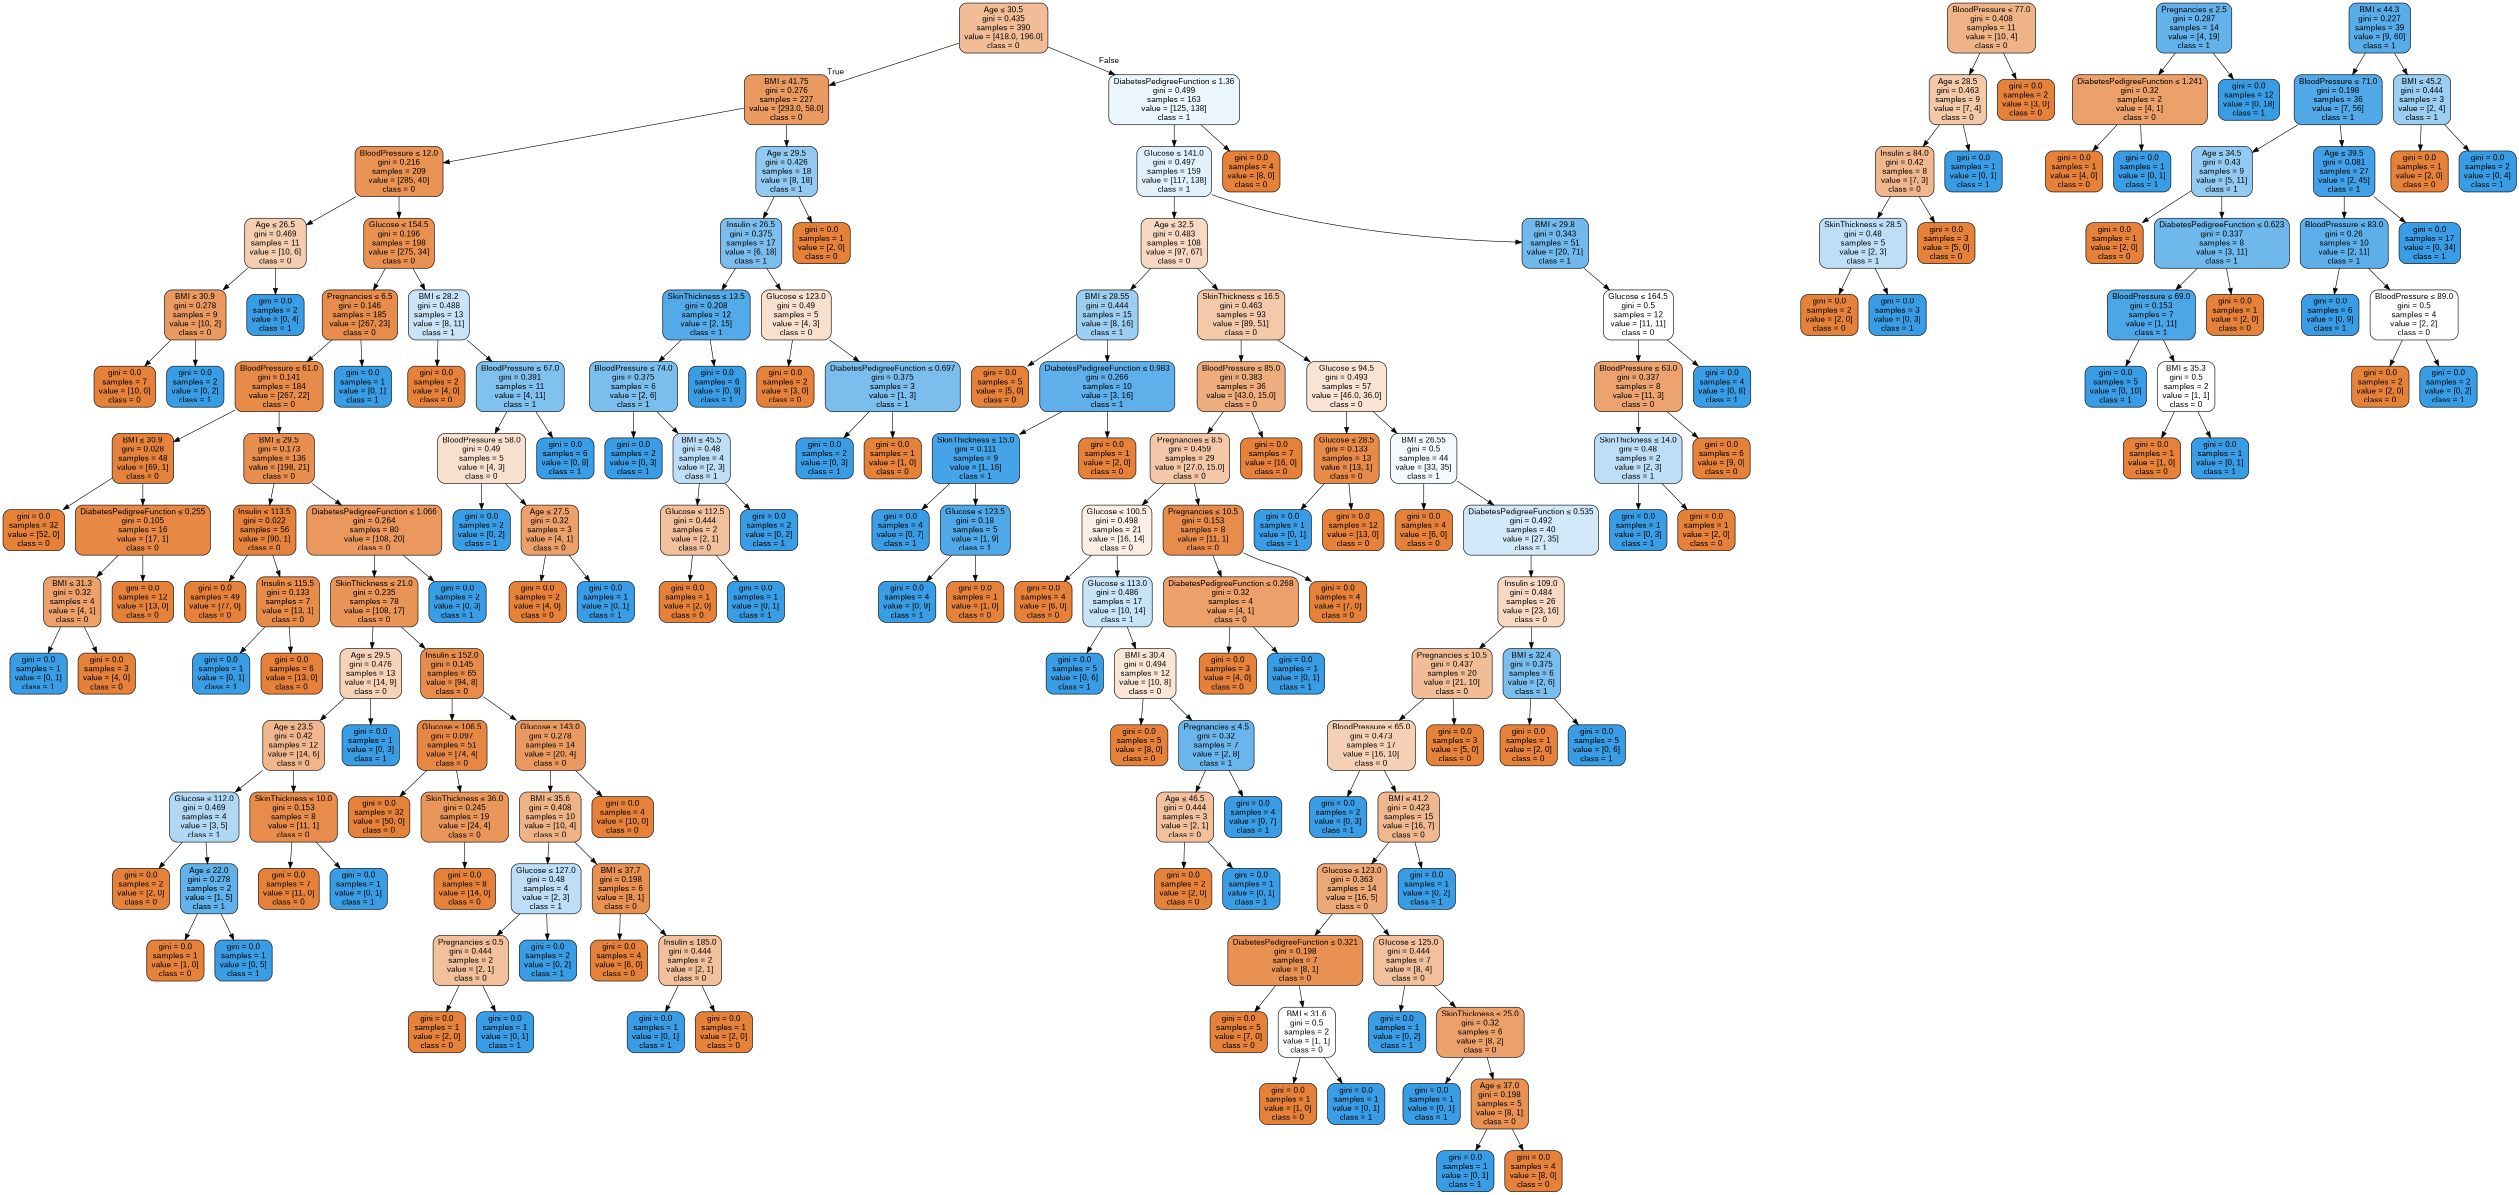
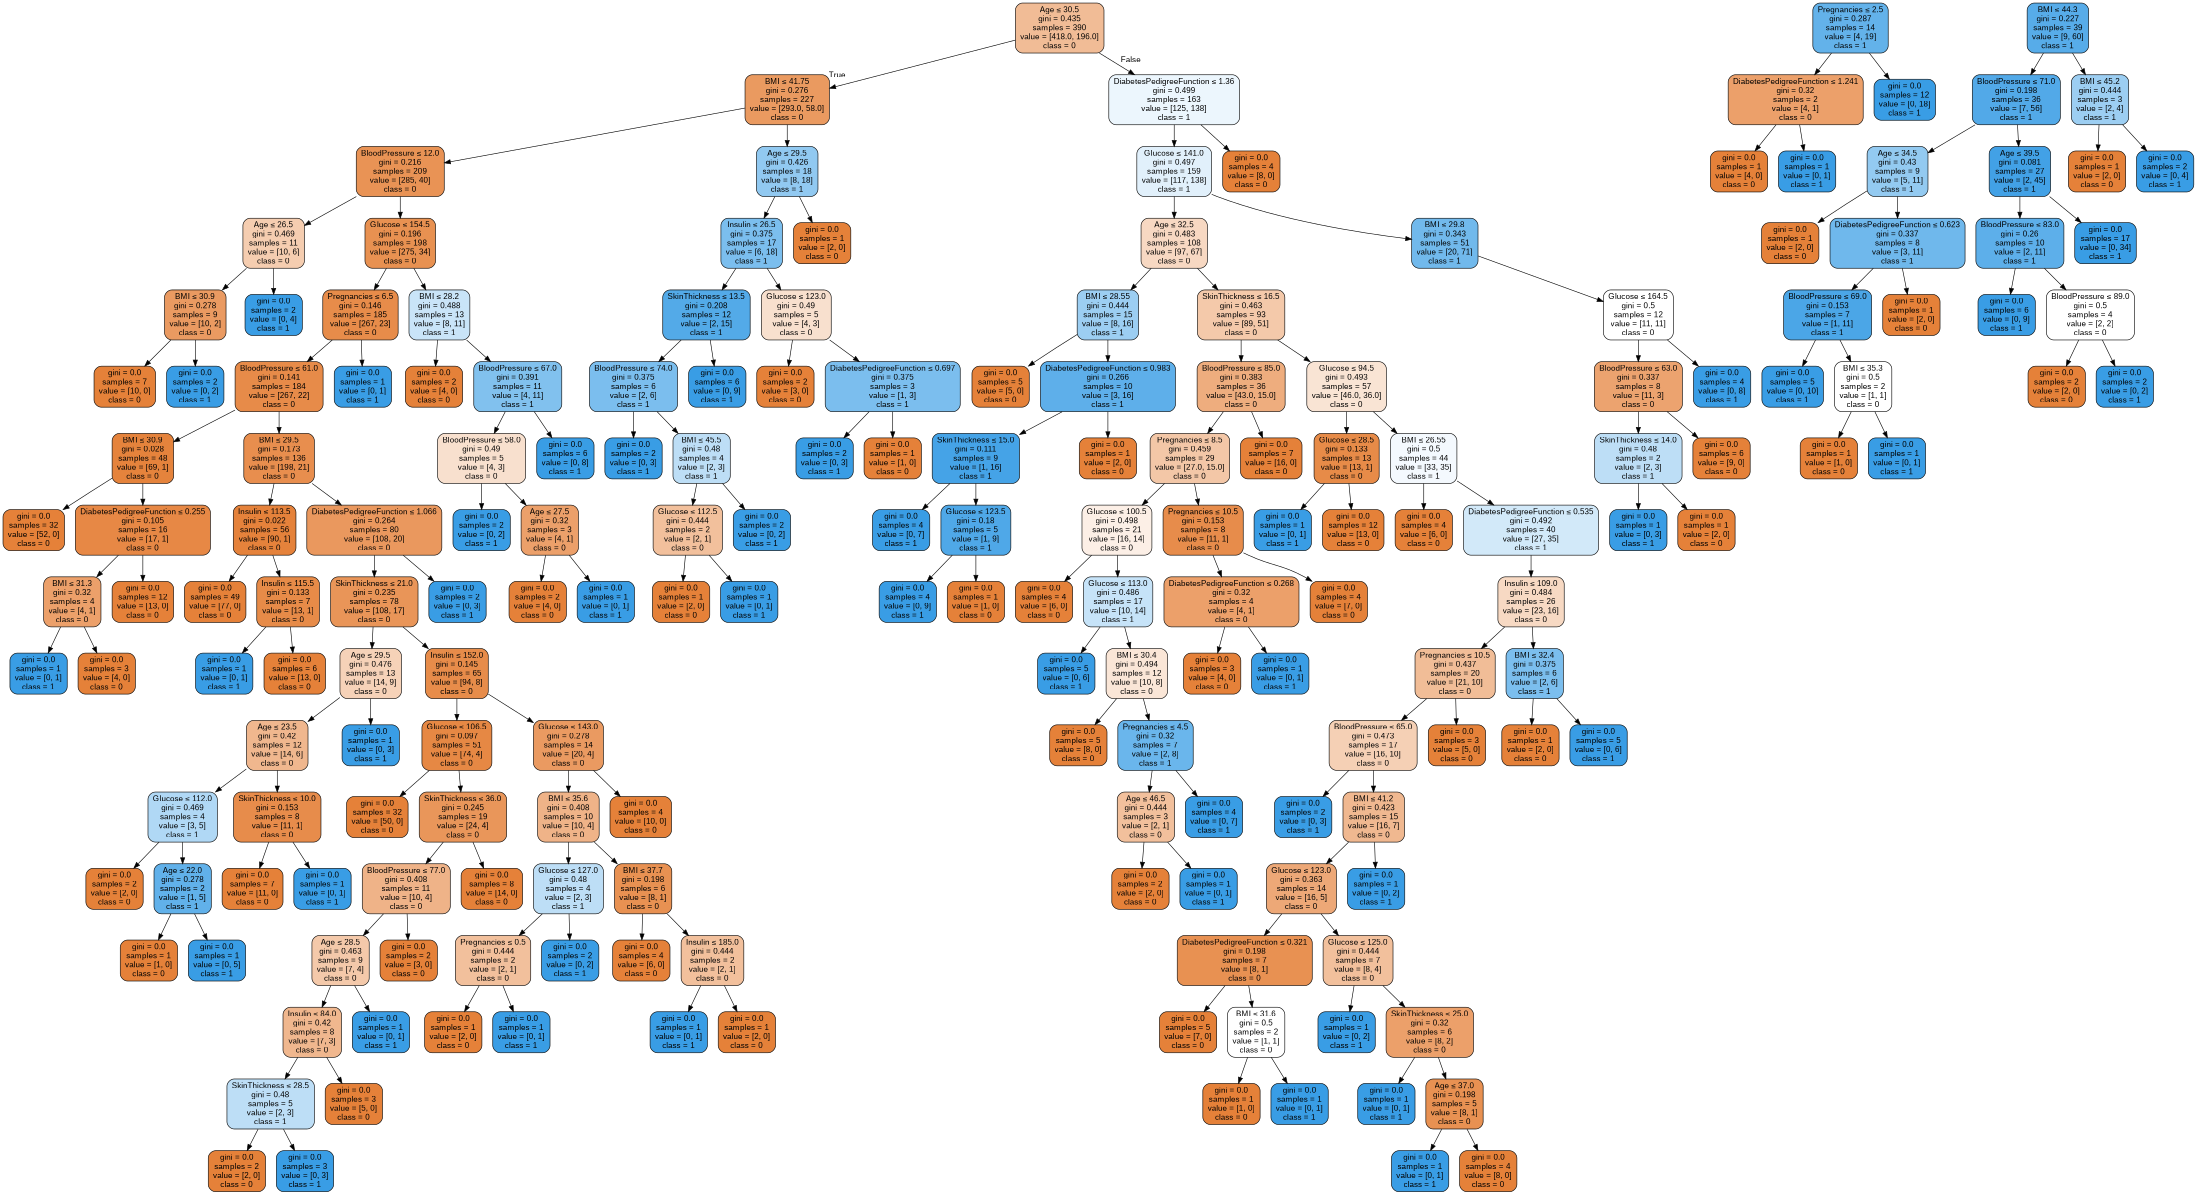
edge "SkinThickness ≤ 36.0" -> "BloodPressure ≤ 77.0": added
